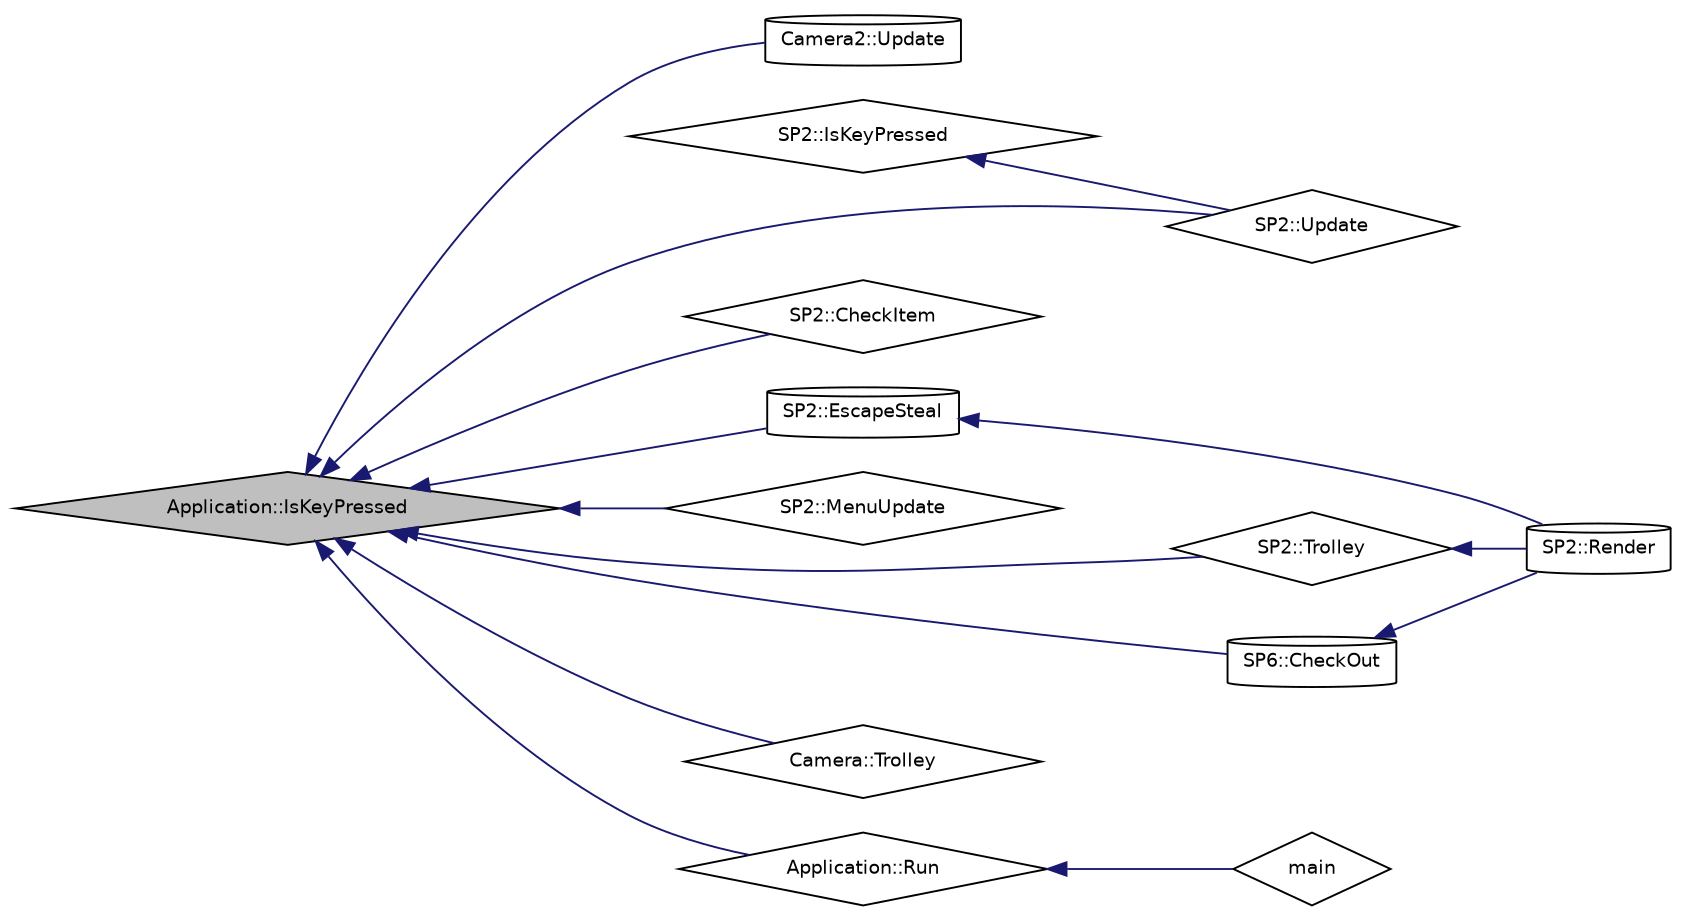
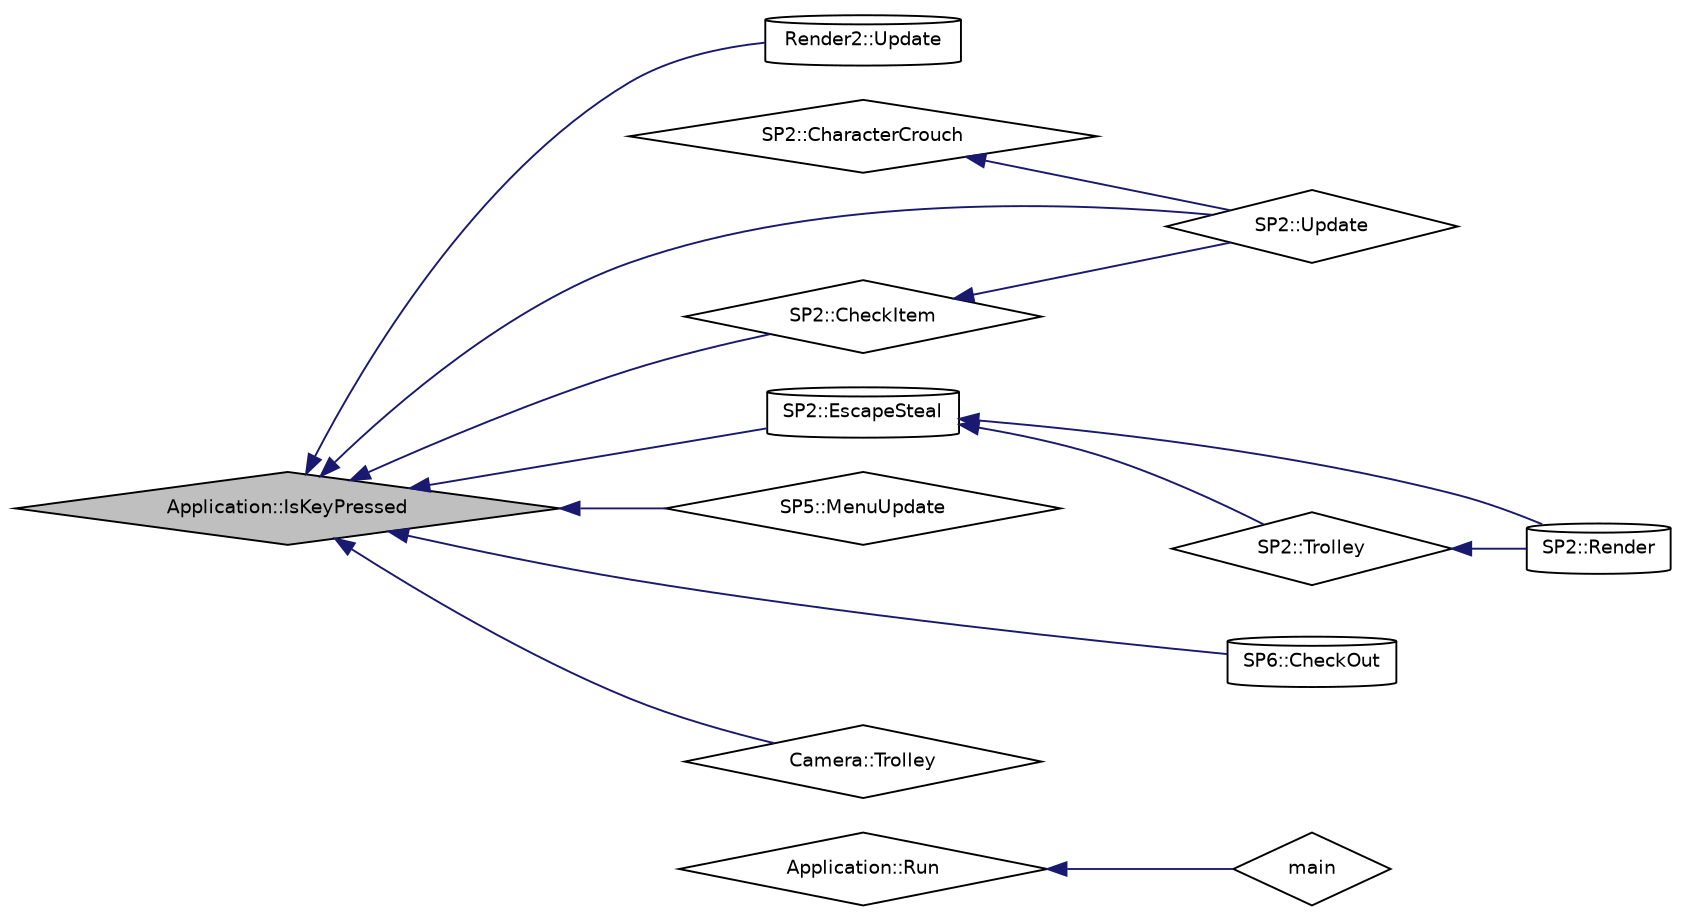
node "Camera2::Update": label "Camera2::Update" -> "Render2::Update"
node "SP2::IsKeyPressed": label "SP2::IsKeyPressed" -> "SP2::CharacterCrouch"
edge "SP2::Update" -> "SP2::CheckItem": added
node "SP2::MenuUpdate": label "SP2::MenuUpdate" -> "SP5::MenuUpdate"
edge "SP2::Trolley" -> "Application::IsKeyPressed": now "SP2::Trolley" -> "SP2::EscapeSteal"
edge "SP2::Render" -> "SP6::CheckOut": removed
edge "Application::Run" -> "Application::IsKeyPressed": removed
